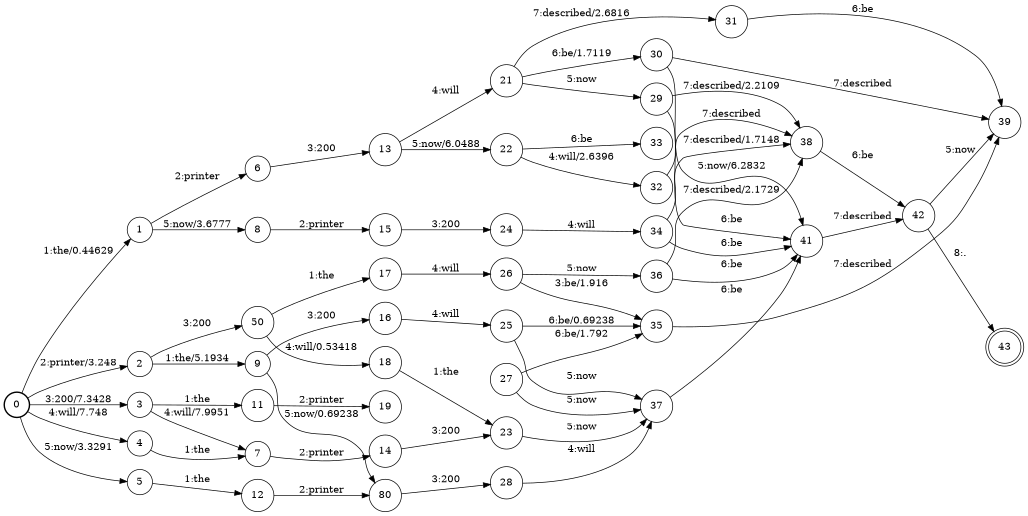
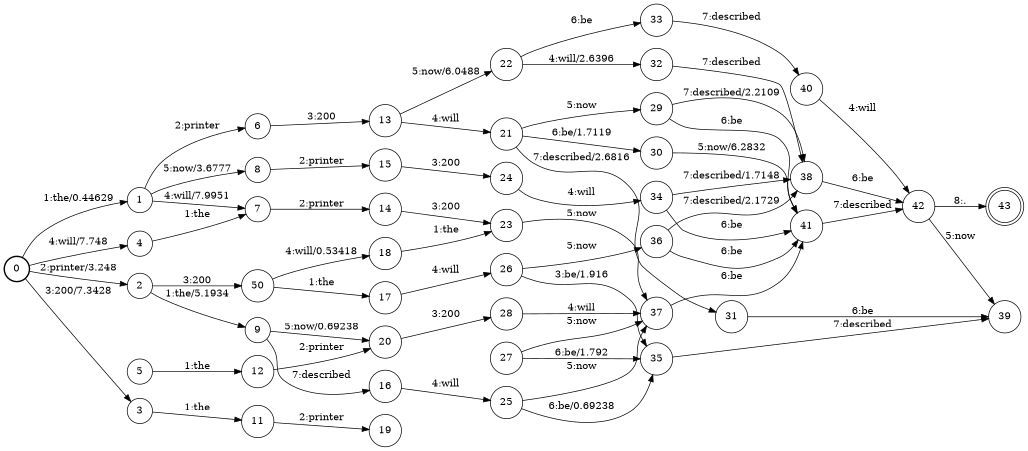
edge "30" -> "39": removed, label "7:described"
node "40": added
edge "9" -> "16": label "3:200" -> "7:described"
edge "3" -> "7": now "1" -> "7"
edge "0" -> "5": removed, label "5:now/3.3291"
node "80": label "80" -> "20"
